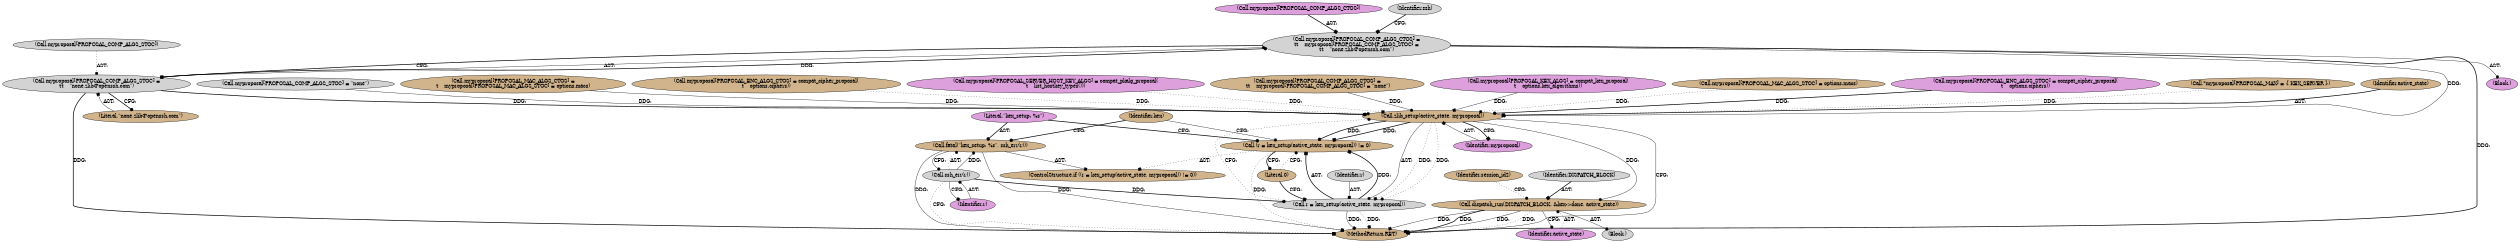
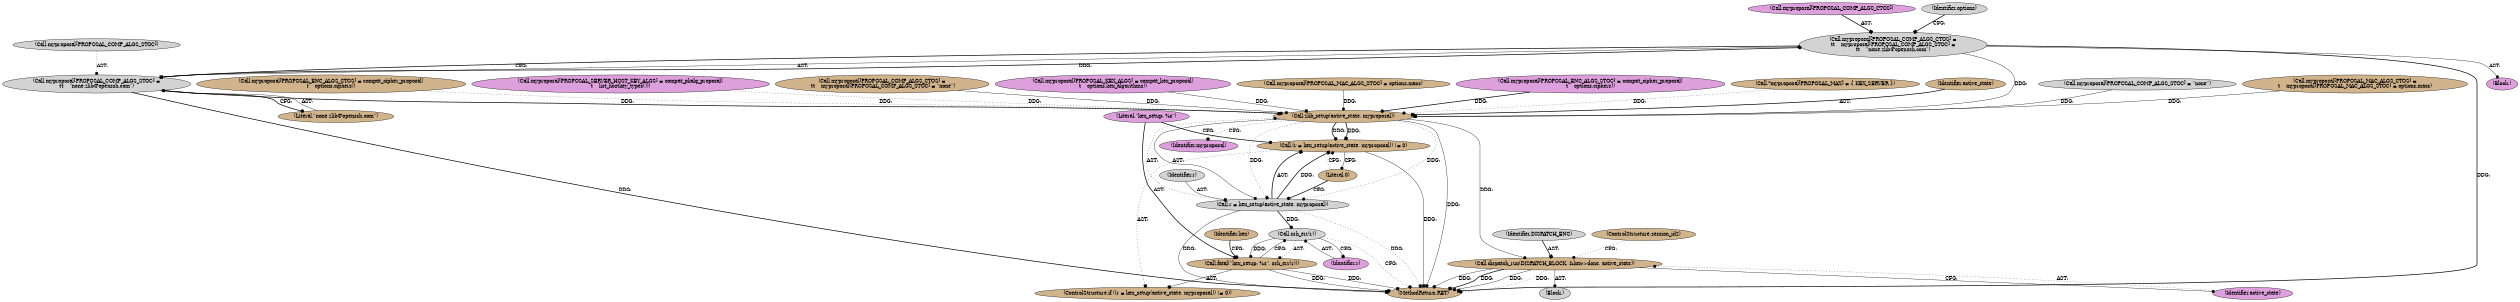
node "(Identifier,ssh)": label "(Identifier,ssh)" -> "(Identifier,options)"
edge "(Call,myproposal[PROPOSAL_MAC_ALGS_STOC] = options.macs)" -> "(Call,zlib_setup(active_state, myproposal))": style dotted -> solid
edge "(Call,*myproposal[PROPOSAL_MAX] = { KEX_SERVER })" -> "(Call,zlib_setup(active_state, myproposal))": arrowhead box -> dot
edge "(Call,zlib_setup(active_state, myproposal))" -> "(Identifier,myproposal)": style bold -> dotted
edge "(Identifier,kex)" -> "(Call,(r = kex_setup(active_state, myproposal)) != 0)": removed, label "CFG:"
edge "(Identifier,myproposal)" -> "(Call,zlib_setup(active_state, myproposal))": removed, label "AST:"
edge "(Call,(r = kex_setup(active_state, myproposal)) != 0)" -> "(Literal,0)": style bold -> solid
edge "(Call,r = kex_setup(active_state, myproposal))" -> "(Call,zlib_setup(active_state, myproposal))": label "CFG: " -> "AST: "
node "(Identifier,session_id2)": label "(Identifier,session_id2)" -> "(ControlStructure,session_id2)"
node "(Identifier,DISPATCH_BLOCK)": label "(Identifier,DISPATCH_BLOCK)" -> "(Identifier,DISPATCH_ENC)"
edge "(Call,zlib_setup(active_state, myproposal))" -> "(MethodReturn,RET)": label "CFG: " -> "DDG: "
edge "(Call,ssh_err(r))" -> "(Call,r = kex_setup(active_state, myproposal))": reversed
edge "(Literal,0)" -> "(Call,r = kex_setup(active_state, myproposal))": arrowhead box -> dot
edge "(Call,(r = kex_setup(active_state, myproposal)) != 0)" -> "(MethodReturn,RET)": style dotted -> solid
